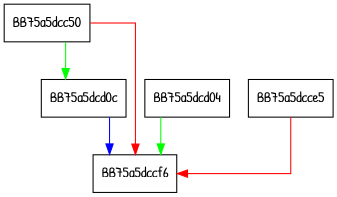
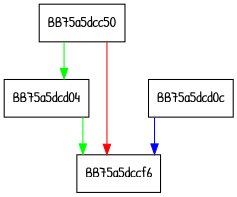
edge "BB75a5dcc50" -> "BB75a5dcd0c": now "BB75a5dcc50" -> "BB75a5dcd04"
node "BB75a5dcce5": removed
